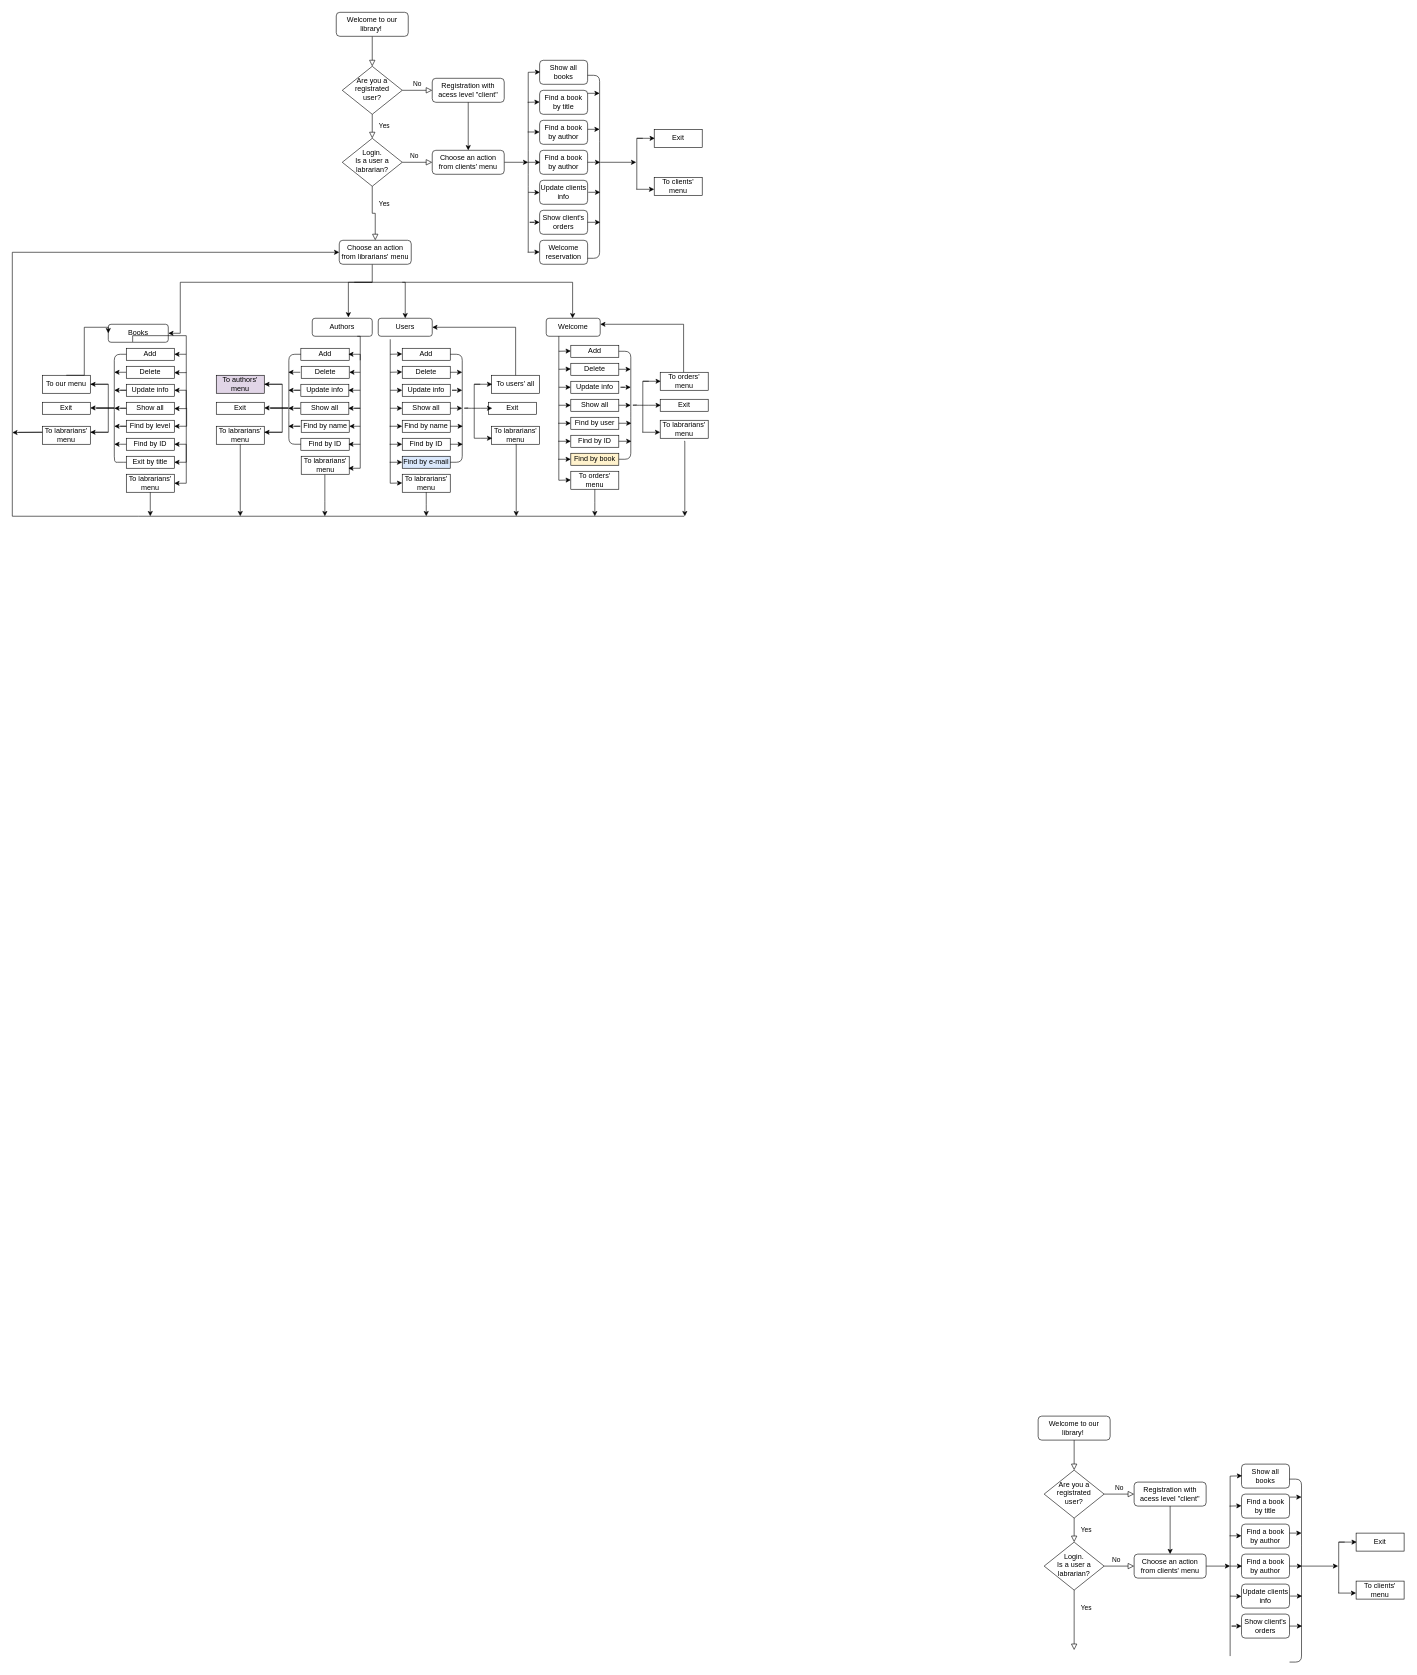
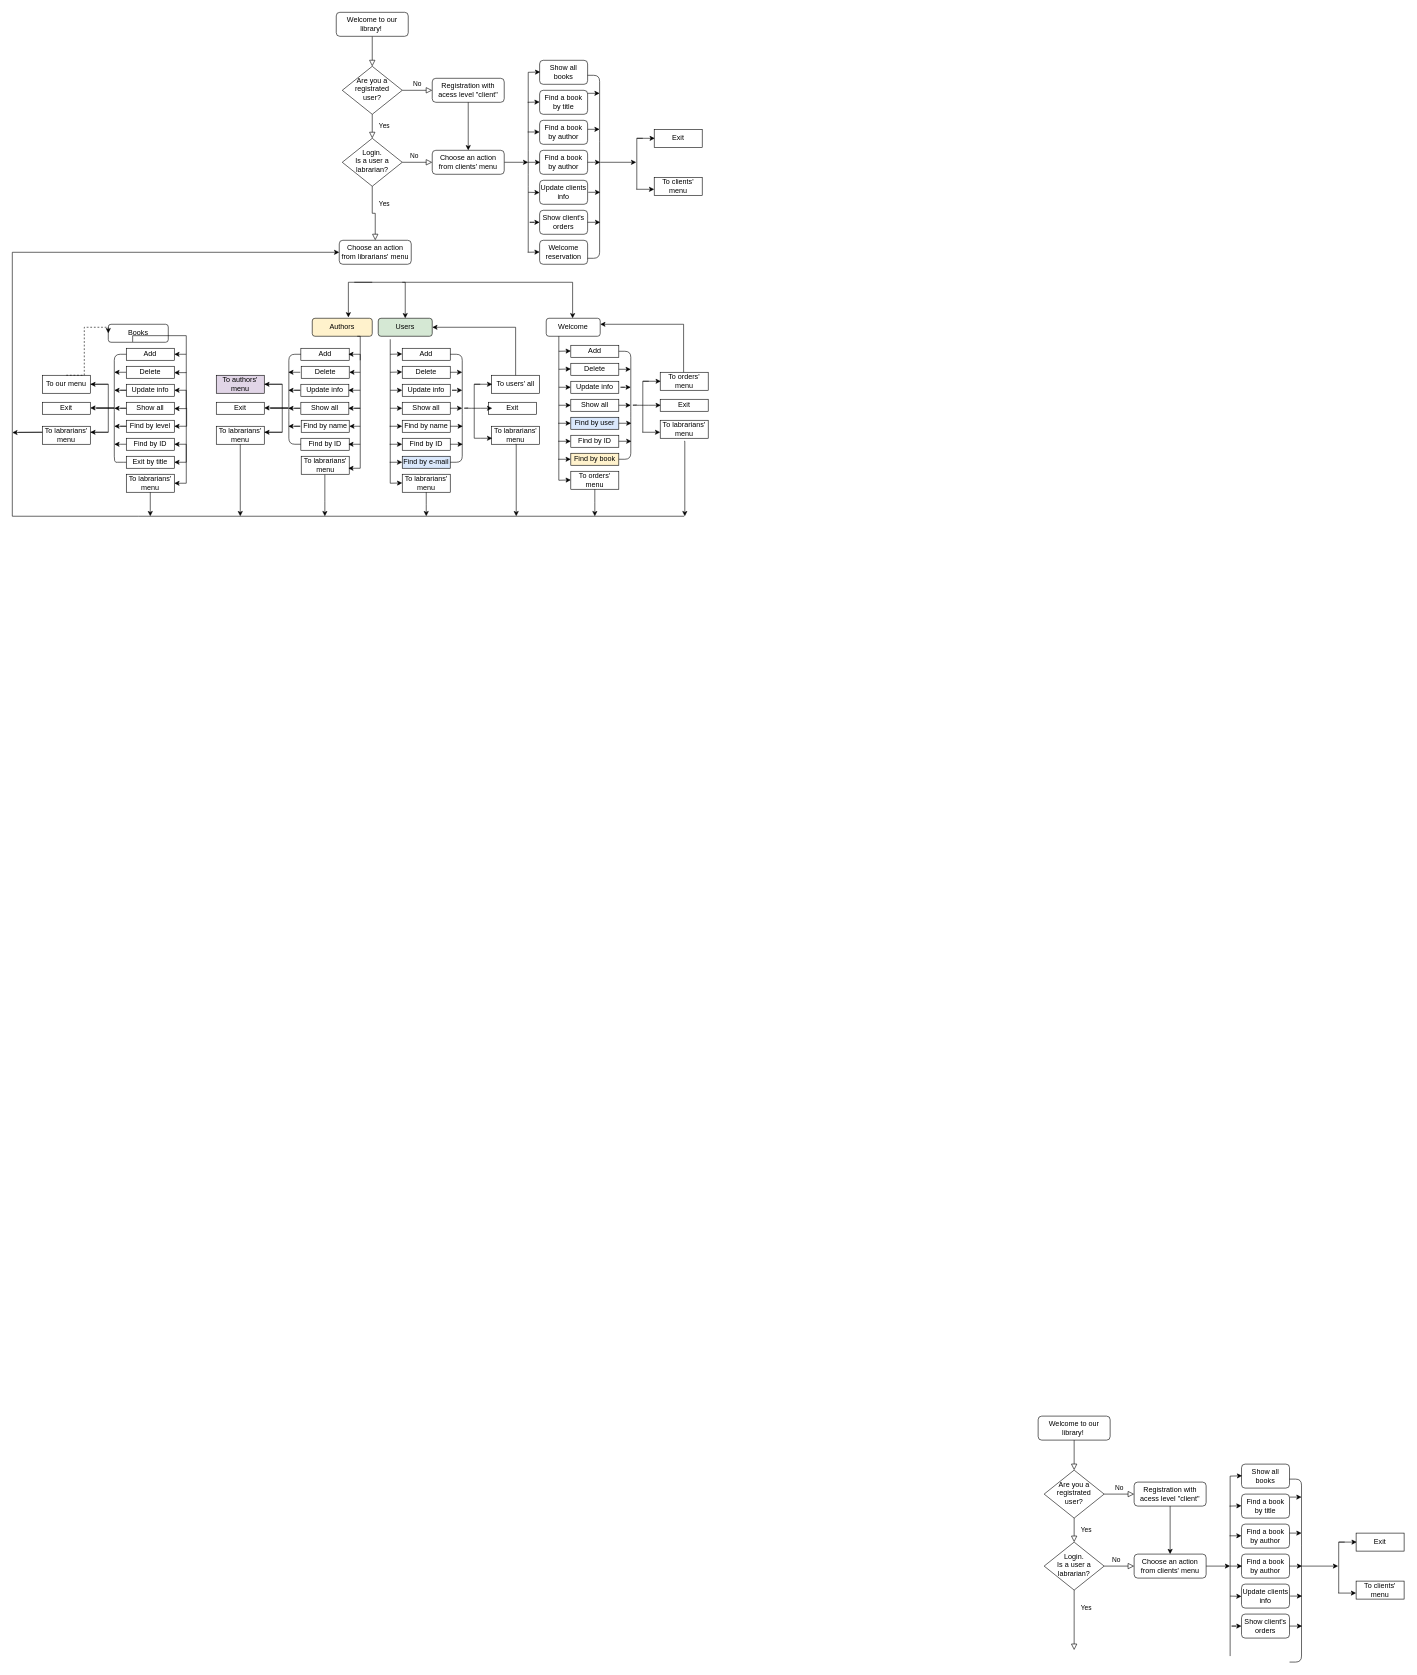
edge "Choose an action from librarians' menu" -> "Books": removed
node "Authors": fillcolor #ffffff -> #fff2cc
node "Users": fillcolor #ffffff -> #d5e8d4
edge "To our menu" -> "Books": style solid -> dashed
node "Find by user": fillcolor #ffffff -> #dae8fc
